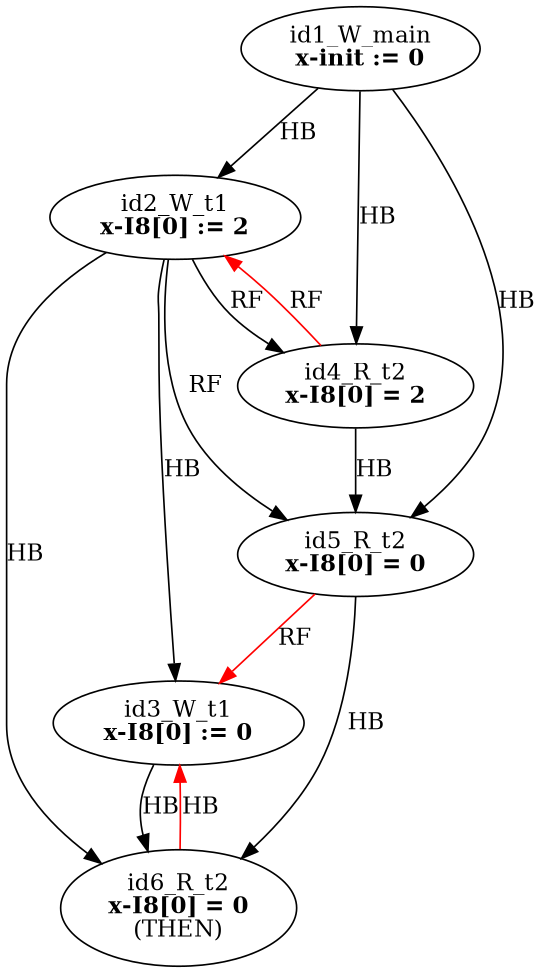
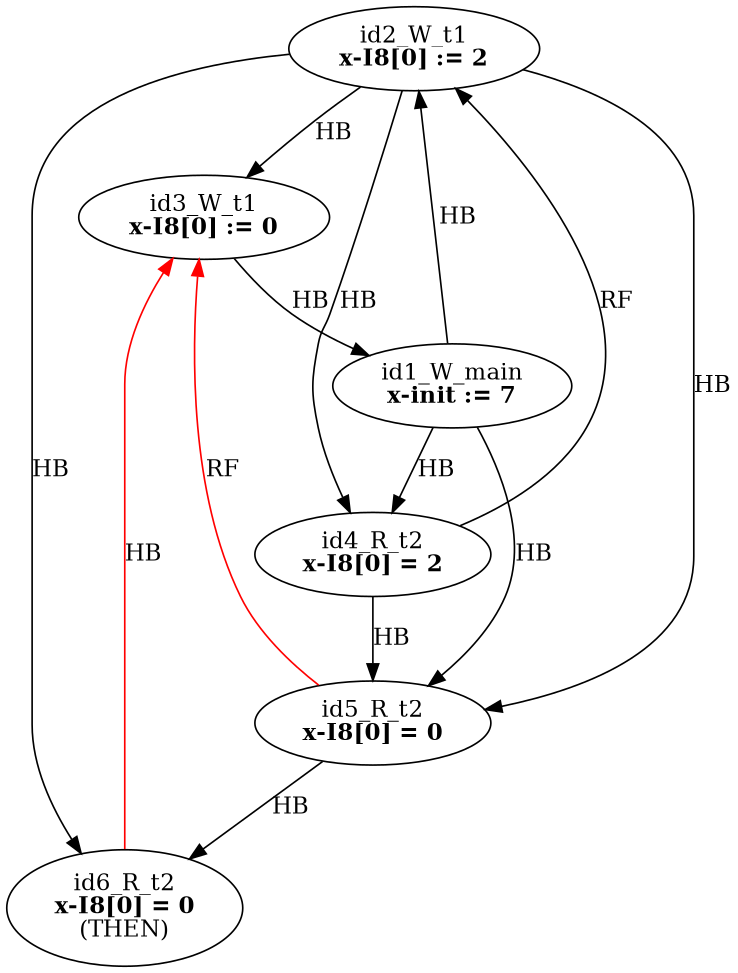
node "id1_W_main": text "x-init := 0" -> "x-init := 7"
edge "id2_W_t1" -> "id4_R_t2": label "RF" -> "HB"
edge "id4_R_t2" -> "id2_W_t1": color red -> black
edge "id2_W_t1" -> "id5_R_t2": label "RF" -> "HB"
edge "id3_W_t1" -> "id6_R_t2": now "id3_W_t1" -> "id1_W_main"
